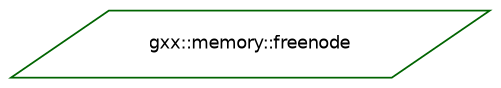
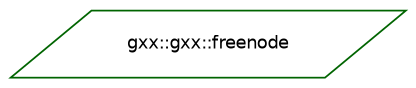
node "gxx::memory::freenode": label "gxx::memory::freenode" -> "gxx::gxx::freenode"
